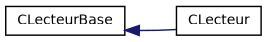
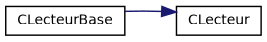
edge "CLecteur" -> "CLecteurBase": reversed
